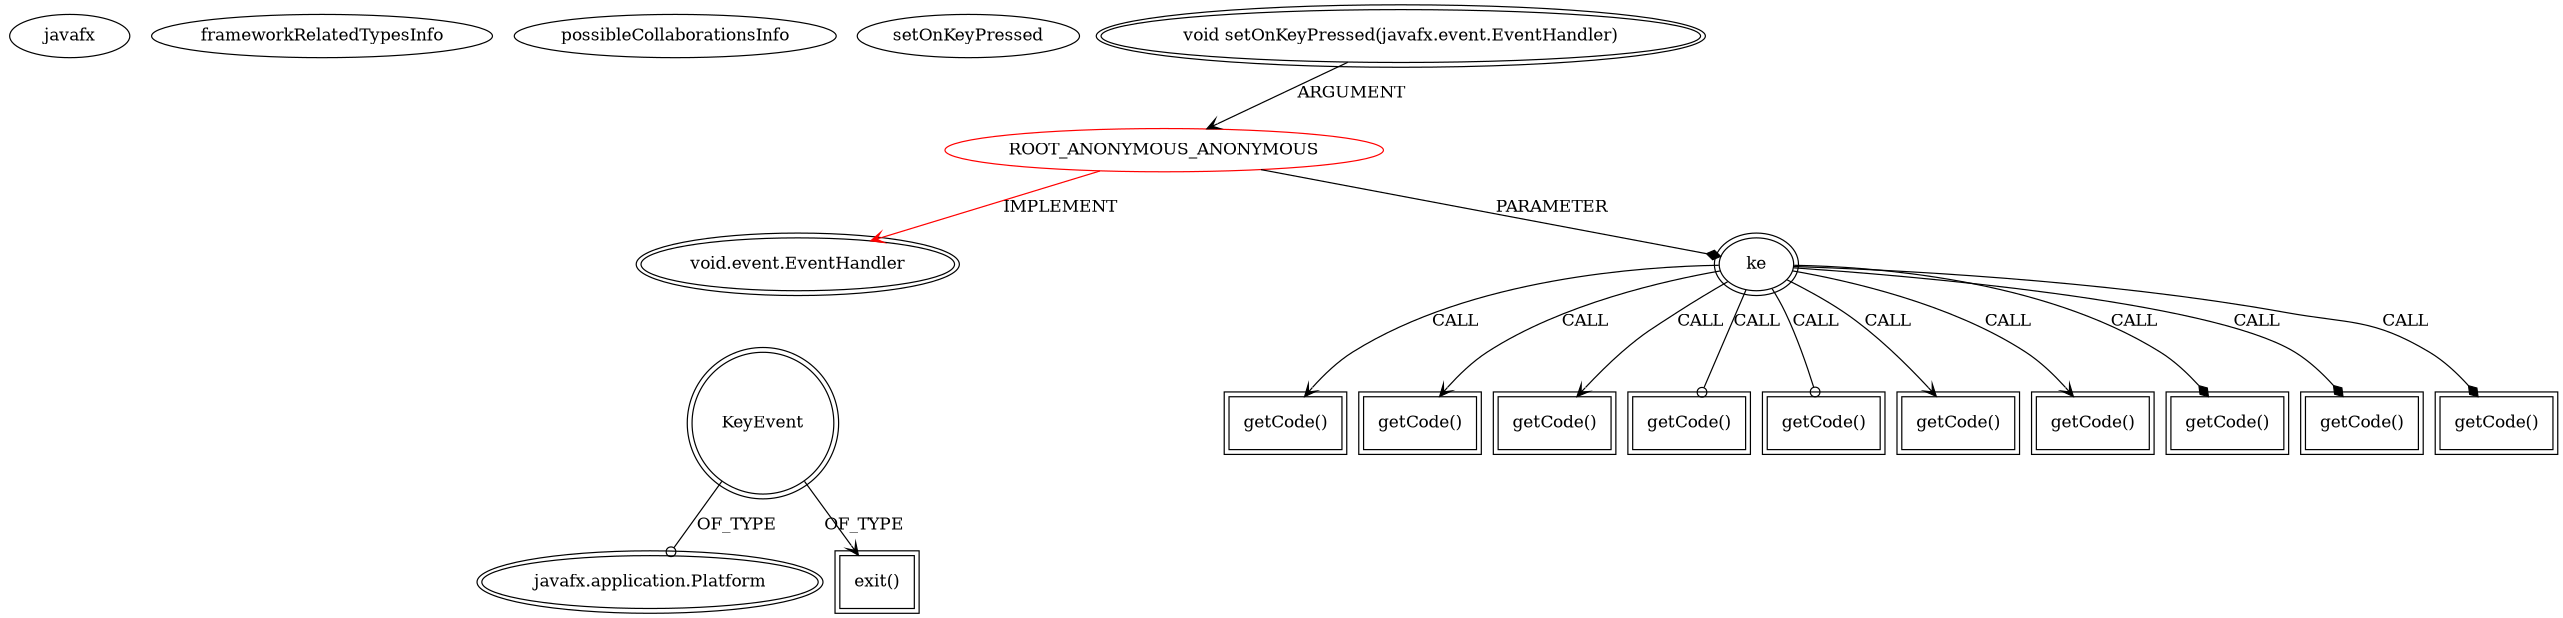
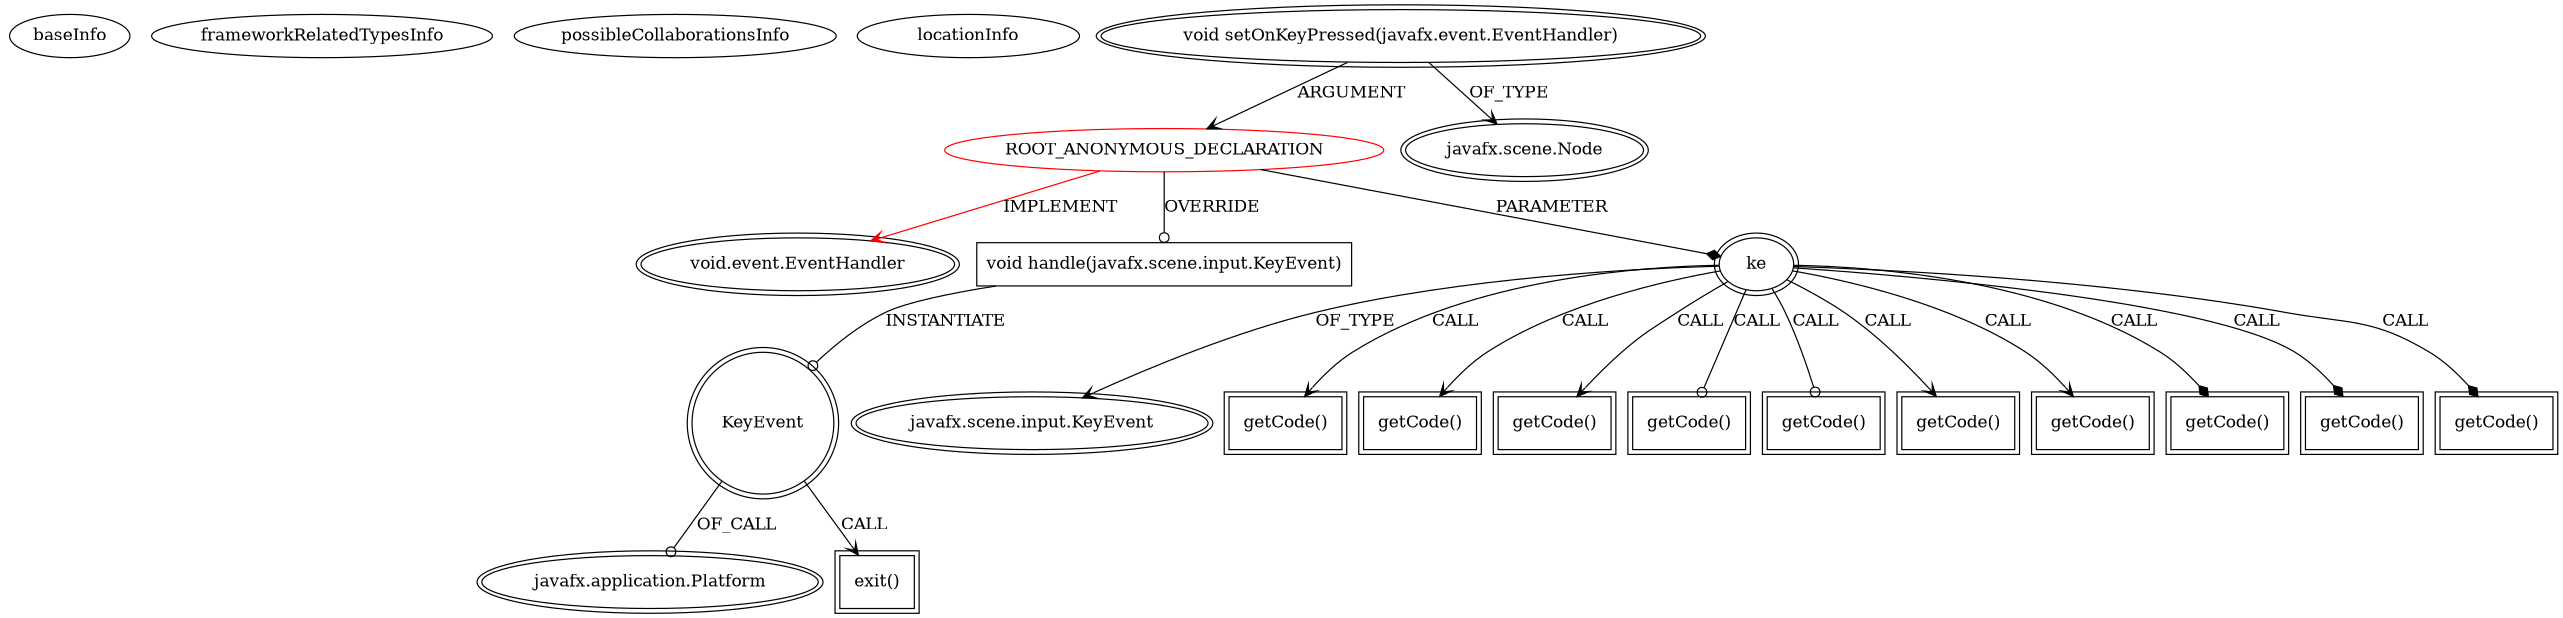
node "javafx": label "javafx" -> "baseInfo"
node "setOnKeyPressed": label "setOnKeyPressed" -> "locationInfo"
node "ROOT_ANONYMOUS_ANONYMOUS": label "ROOT_ANONYMOUS_ANONYMOUS" -> "ROOT_ANONYMOUS_DECLARATION"
node "javafx.scene.Node": added
node "void handle(javafx.scene.input.KeyEvent)": added
node "javafx.scene.input.KeyEvent": added
edge "KeyEvent" -> "javafx.application.Platform": label "OF_TYPE" -> "OF_CALL"
edge "KeyEvent" -> "exit()": label "OF_TYPE" -> "CALL"
